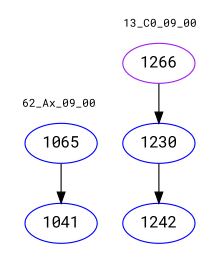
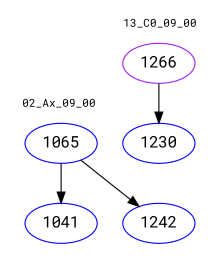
cluster "62_Ax_09_00": label "62_Ax_09_00" -> "02_Ax_09_00"
edge "1230" -> "1242": now "1065" -> "1242"
